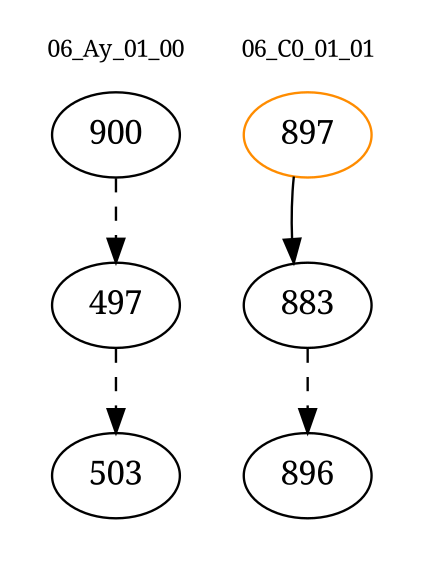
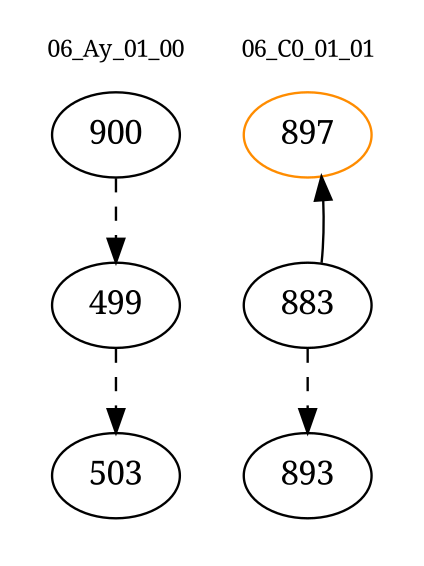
edge "897" -> "883": reversed
node "497": label "497" -> "499"
node "896": label "896" -> "893"
